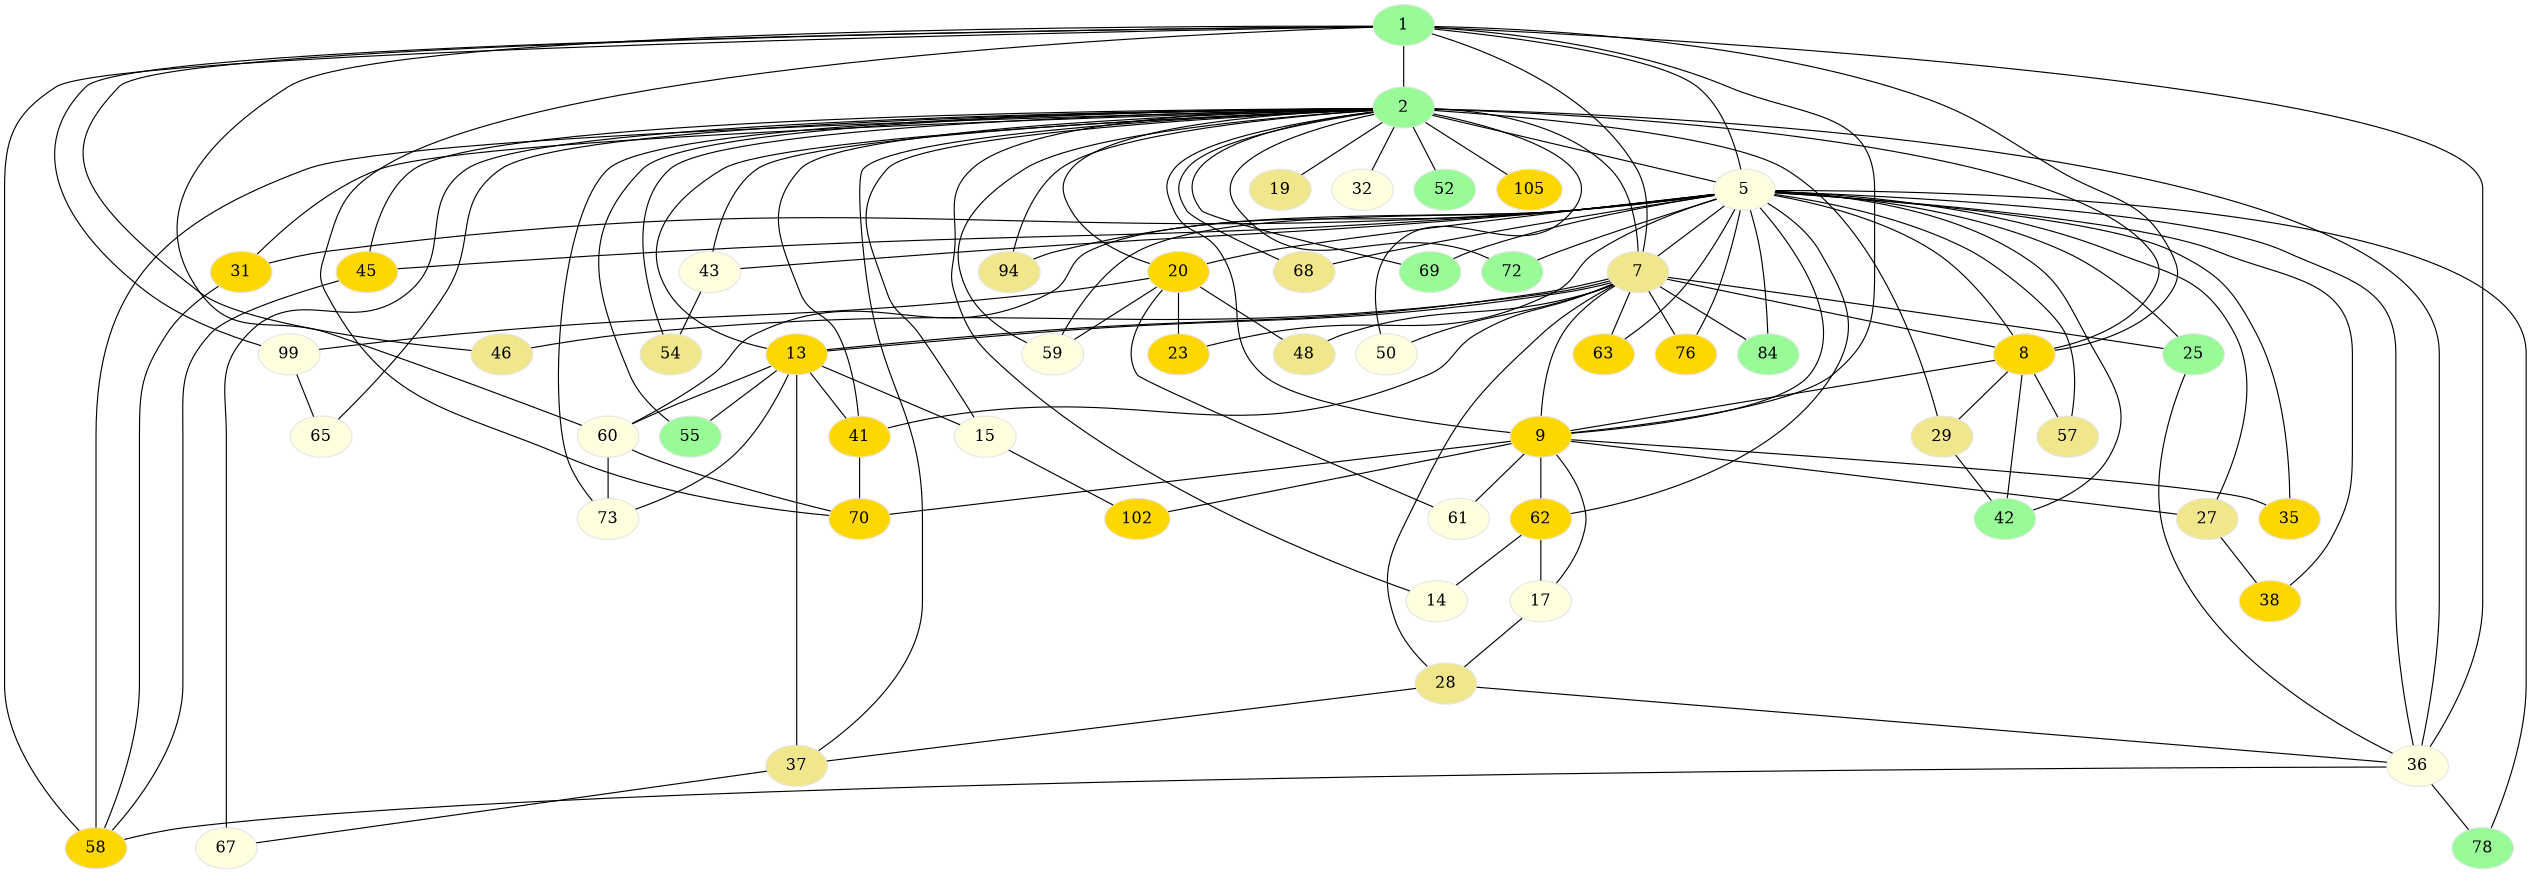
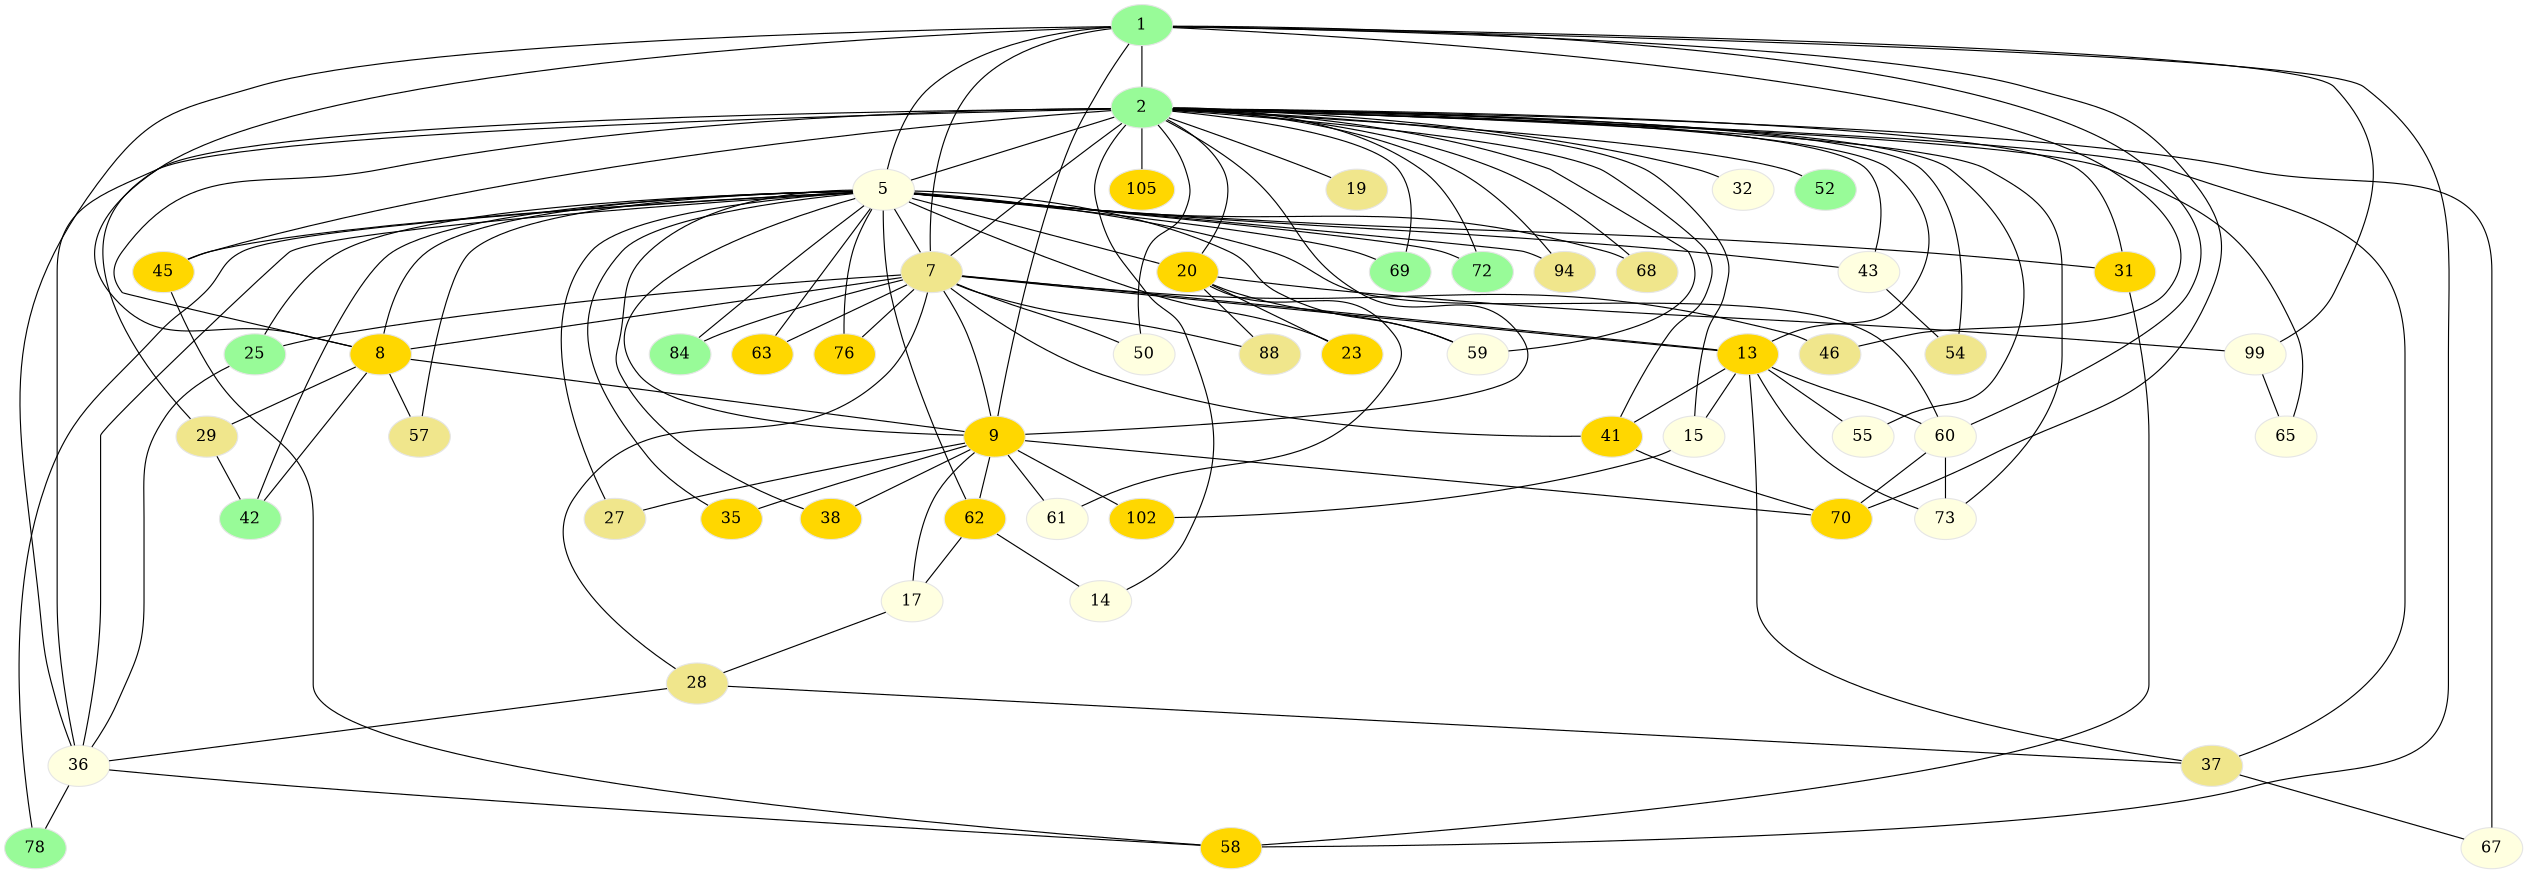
edge "2" -- "58": removed
node "48": label "48" -> "88"
node "55": fillcolor palegreen -> lightyellow
edge "27" -- "38": now "9" -- "38"
